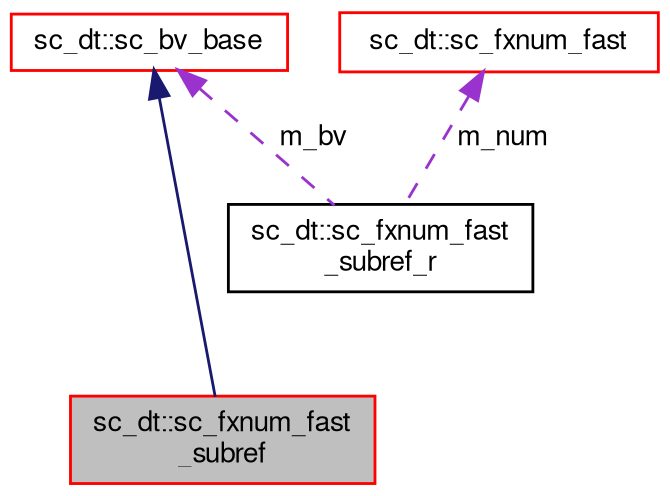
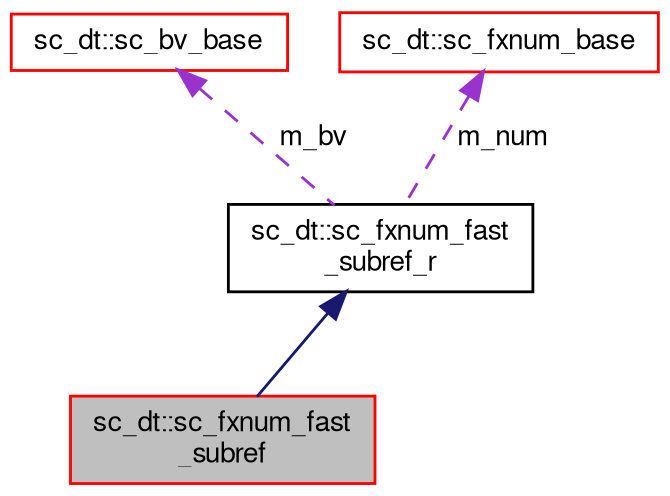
node "sc_dt::sc_fxnum_fast": label "sc_dt::sc_fxnum_fast" -> "sc_dt::sc_fxnum_base"
edge "sc_dt::sc_fxnum_fast _subref" -> "sc_dt::sc_bv_base": now "sc_dt::sc_fxnum_fast _subref" -> "sc_dt::sc_fxnum_fast _subref_r"
